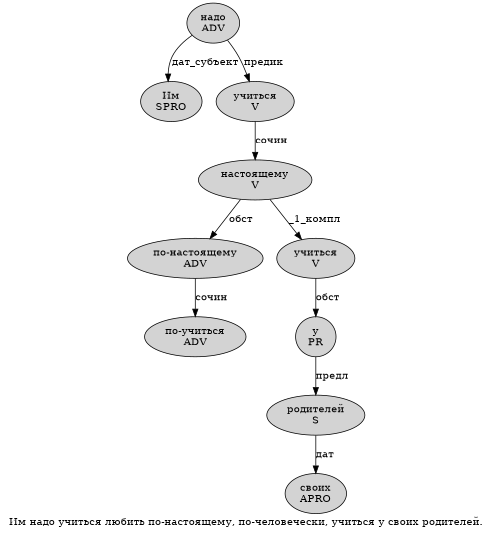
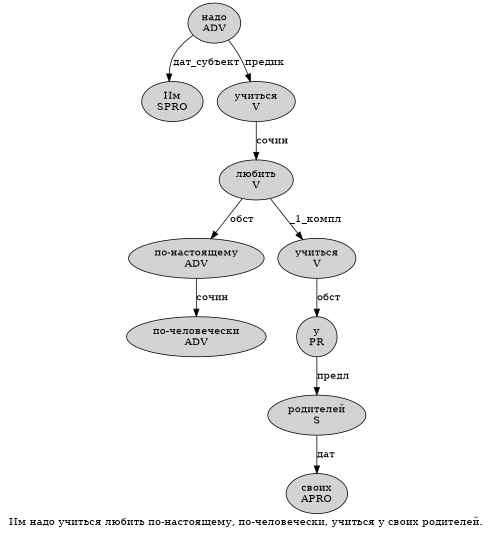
node "настоящему V": label "настоящему V" -> "любить V"
node "по-учиться ADV": label "по-учиться ADV" -> "по-человечески ADV"
